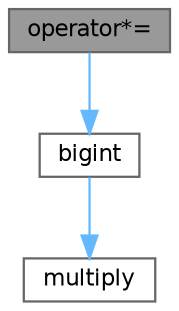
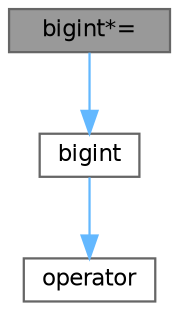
node "operator*=": label "operator*=" -> "bigint*="
node "multiply": label "multiply" -> "operator"
